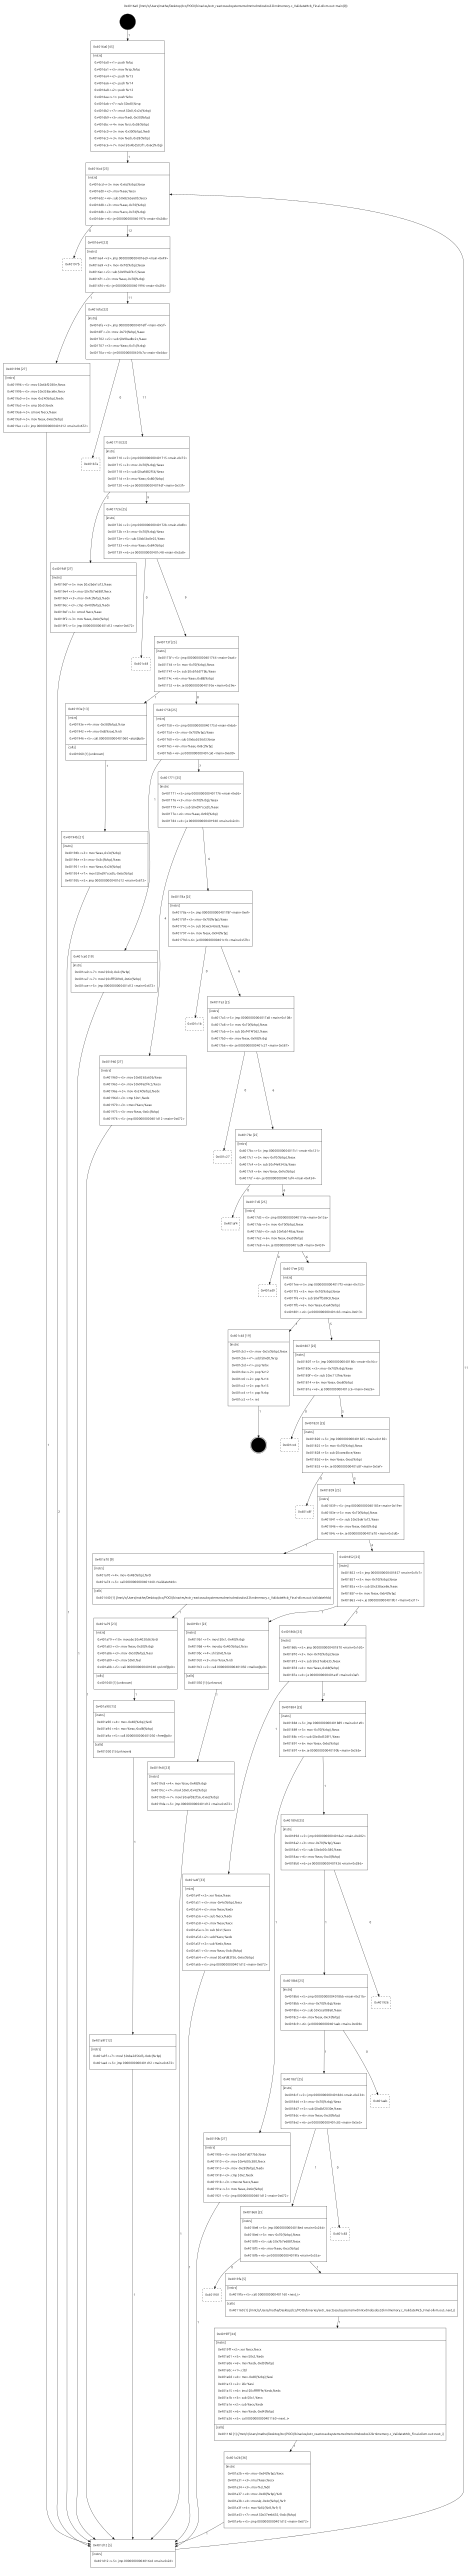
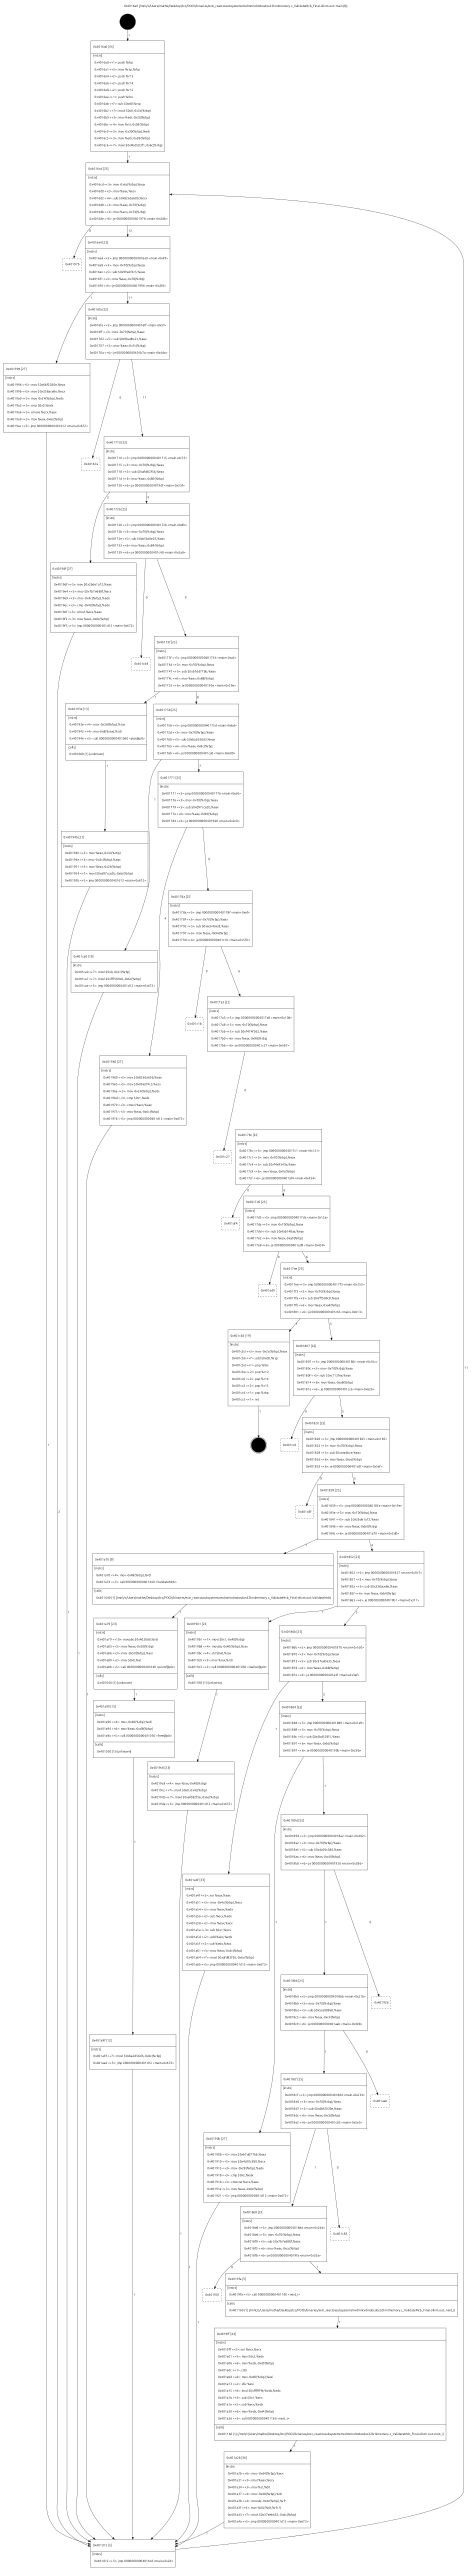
edge "0x4017a3 [25]" -> "0x4017bc [25]": removed, label "6"
